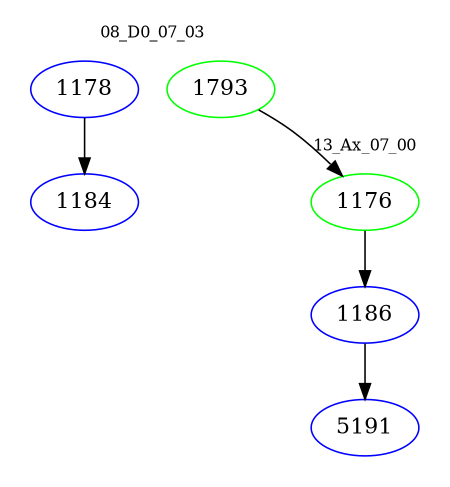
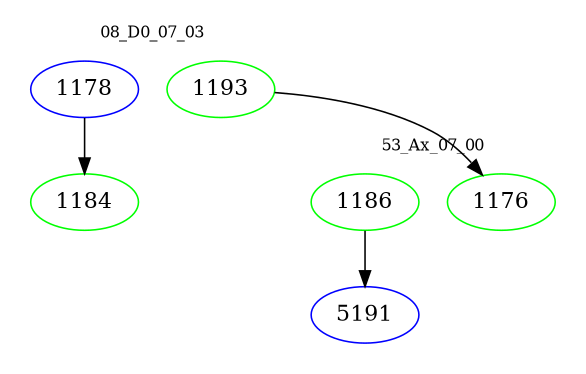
node "1793": label "1793" -> "1193"
cluster "13_Ax_07_00": label "13_Ax_07_00" -> "53_Ax_07_00"
node "1184": color blue -> green
edge "1176" -> "1186": removed
node "1186": color blue -> green
